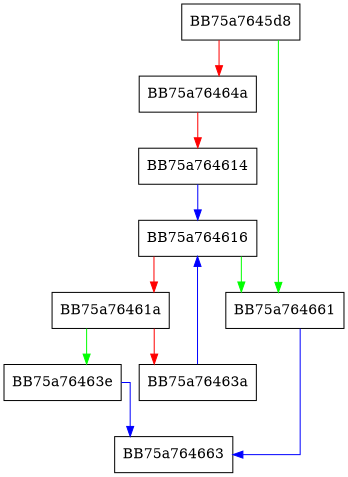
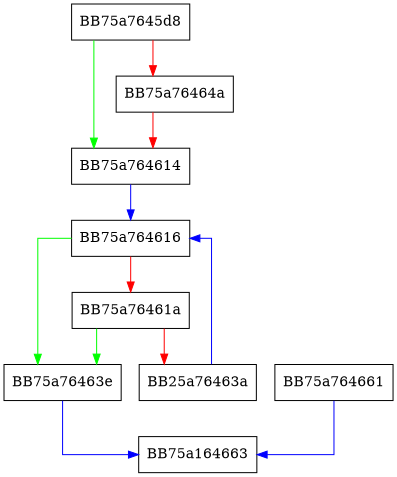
edge "BB75a7645d8" -> "BB75a764661": now "BB75a7645d8" -> "BB75a764614"
edge "BB75a764616" -> "BB75a764661": now "BB75a764616" -> "BB75a76463e"
node "BB75a76463a": label "BB75a76463a" -> "BB25a76463a"
node "BB75a764663": label "BB75a764663" -> "BB75a164663"
